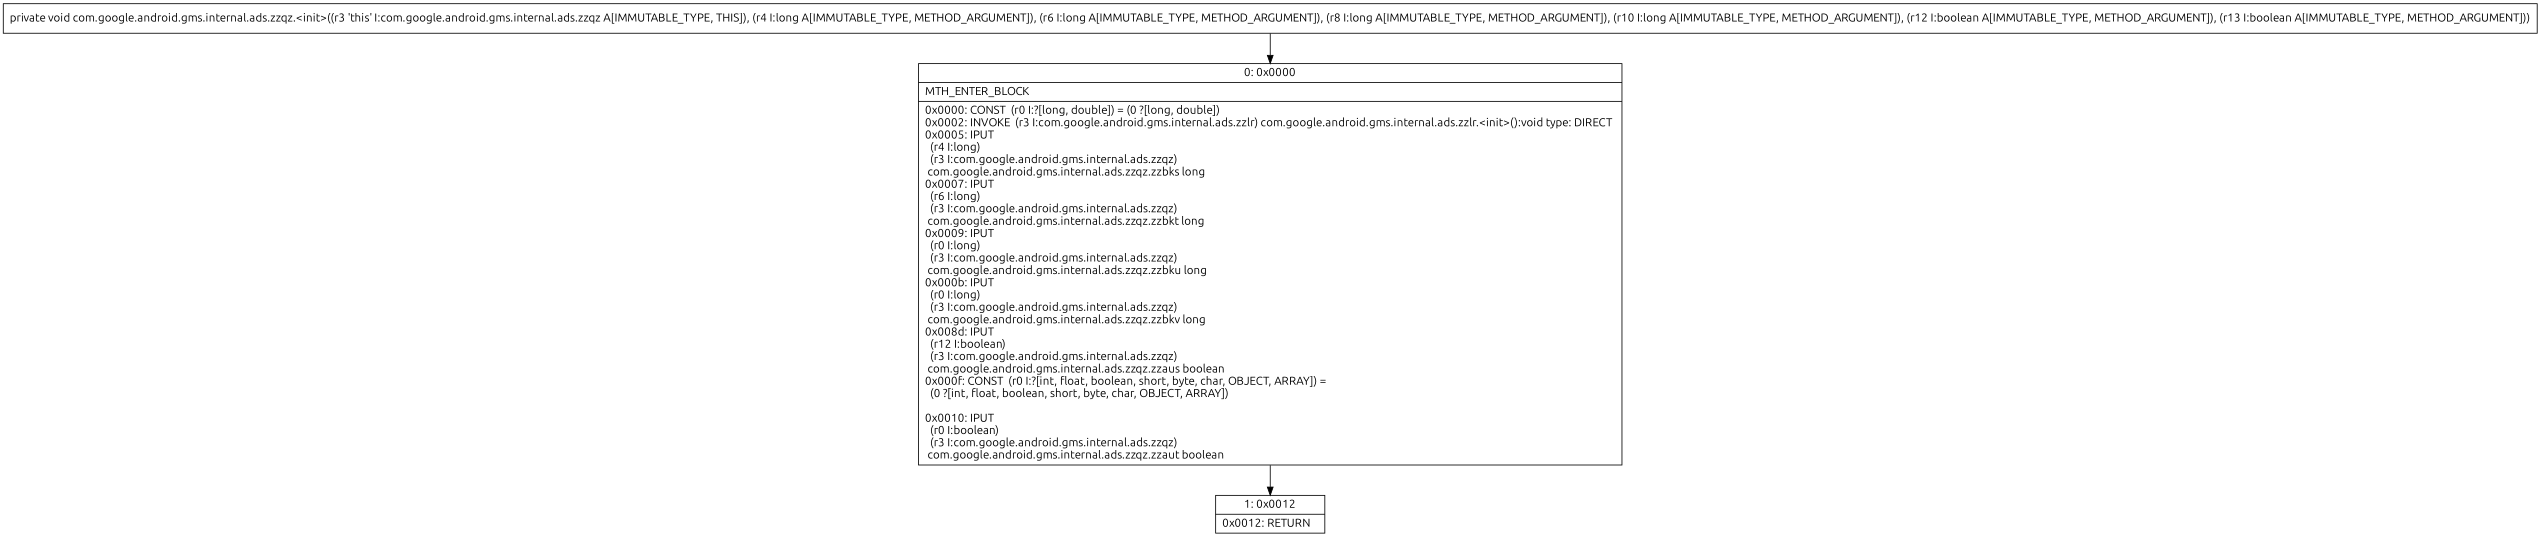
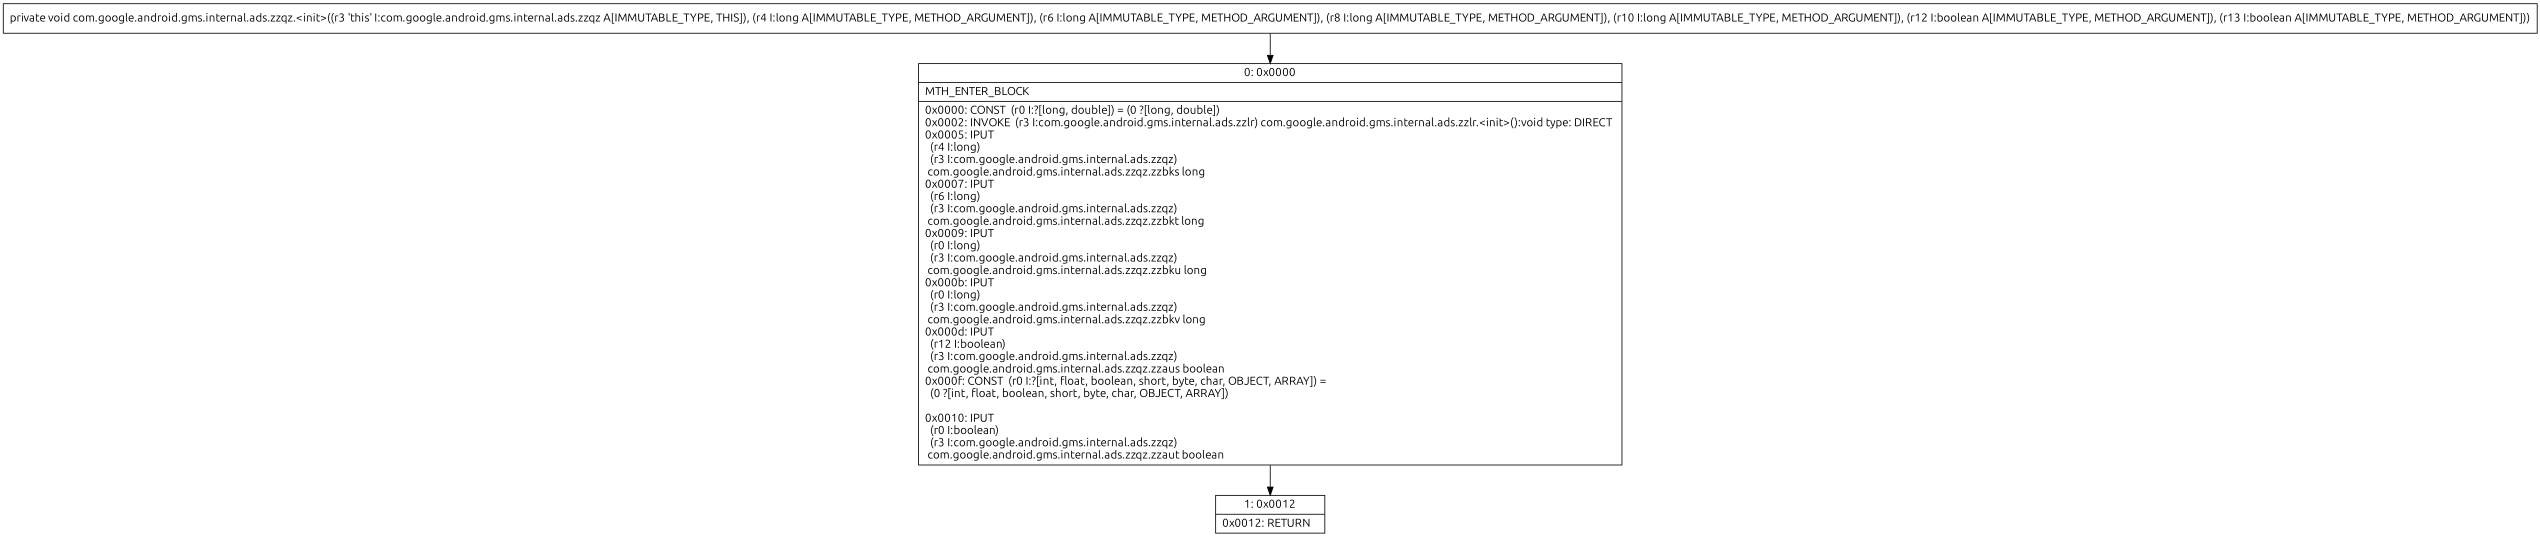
node "0: 0x0000": text "0x008d: IPUT" -> "0x000d: IPUT"
